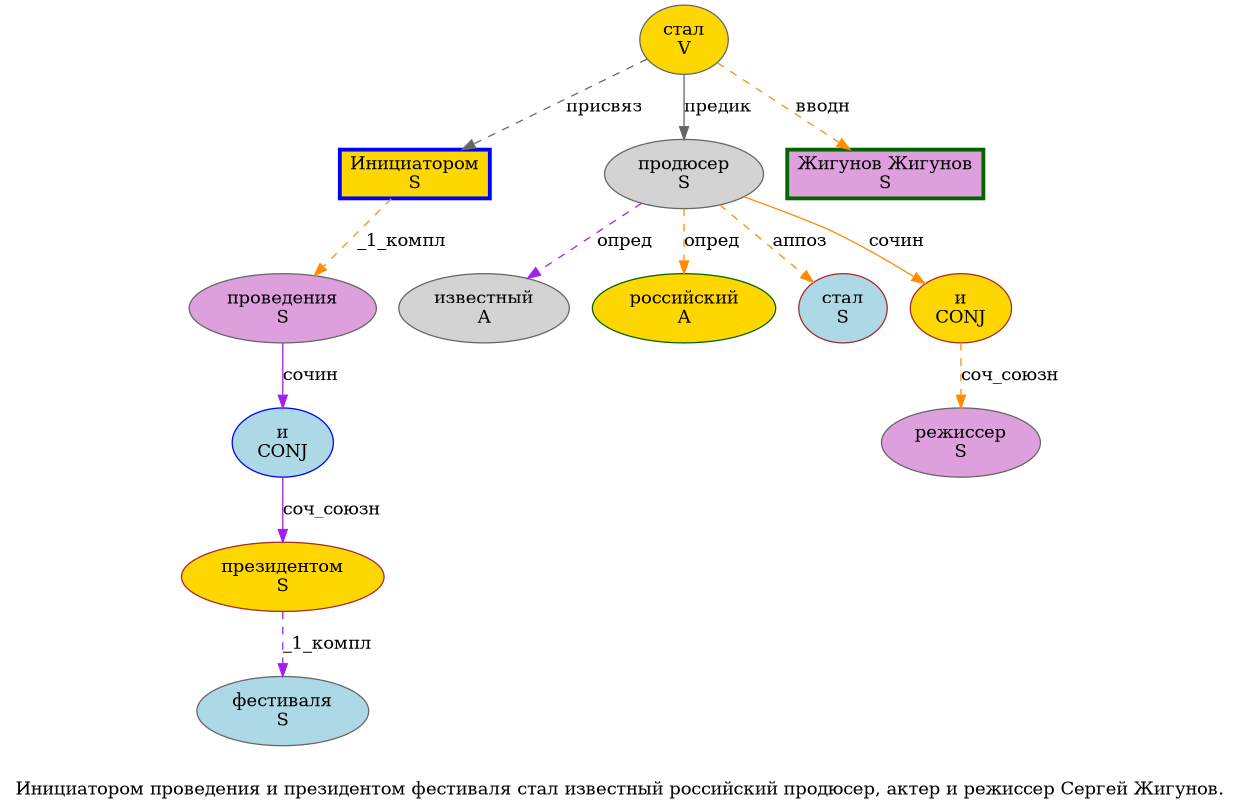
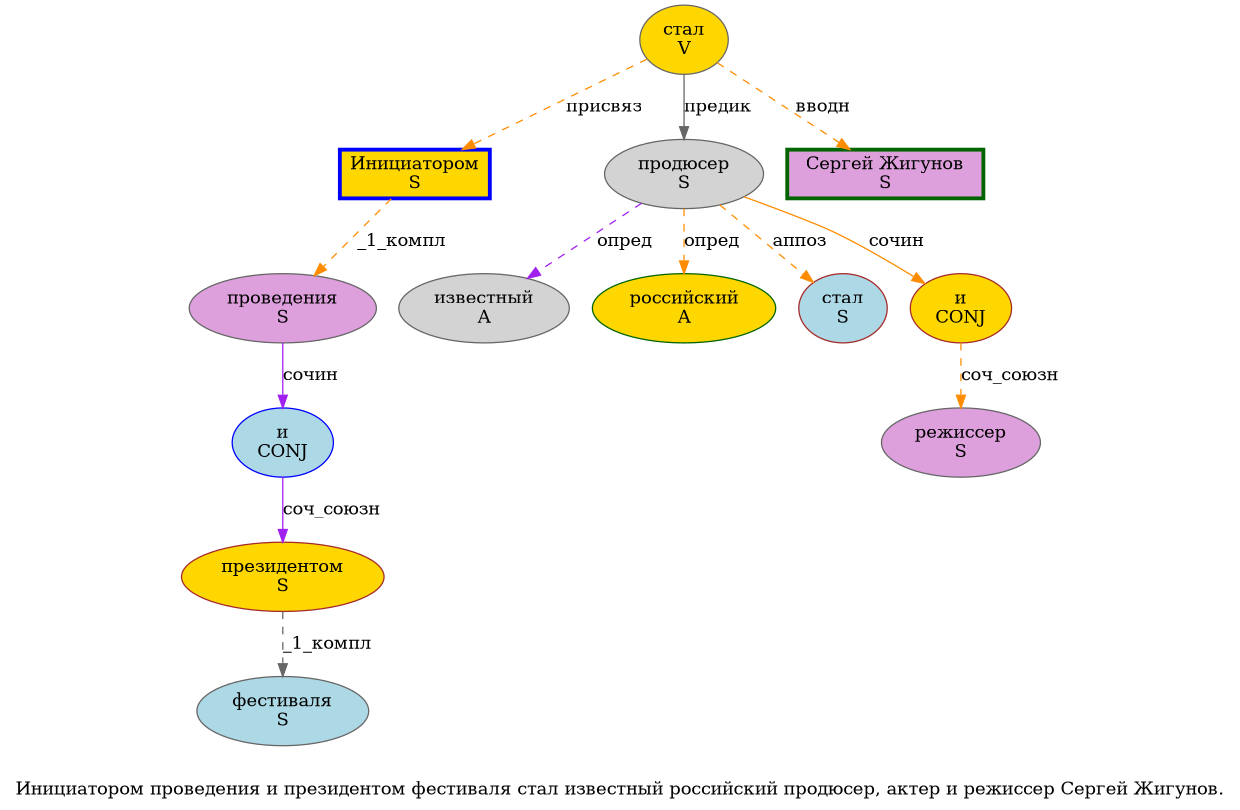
edge "стал V" -> "Инициатором S": color gray40 -> darkorange
node "Жигунов Жигунов S": label "Жигунов Жигунов S" -> "Сергей Жигунов S"
edge "президентом S" -> "фестиваля S": color purple -> gray40
